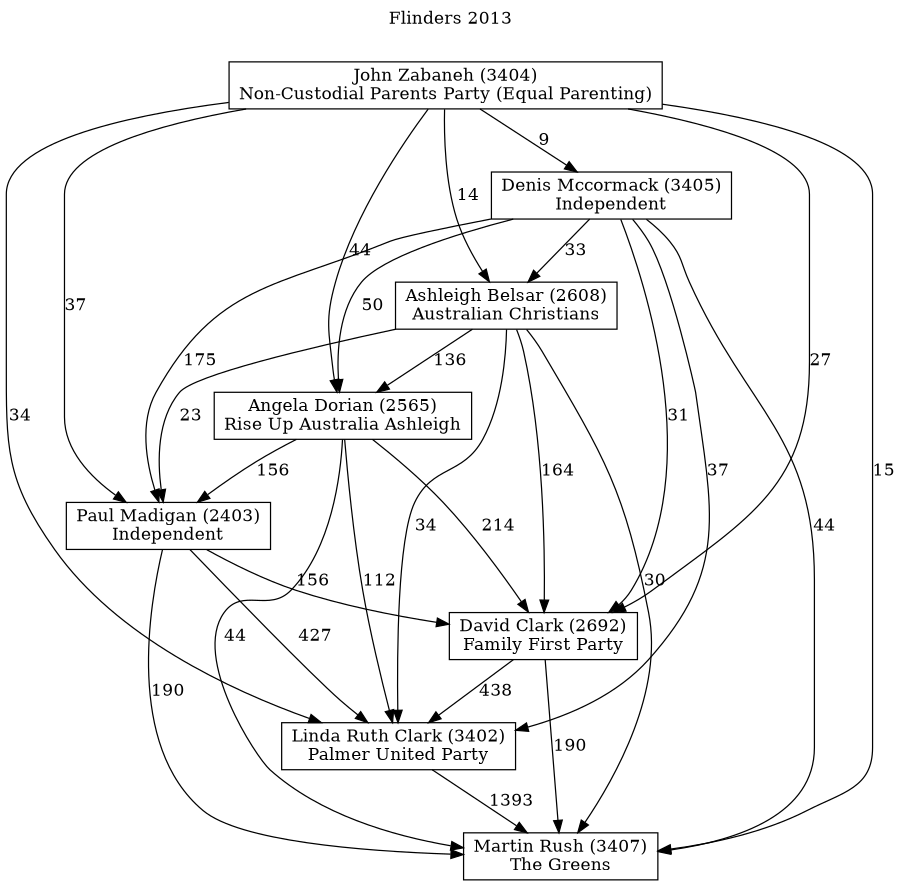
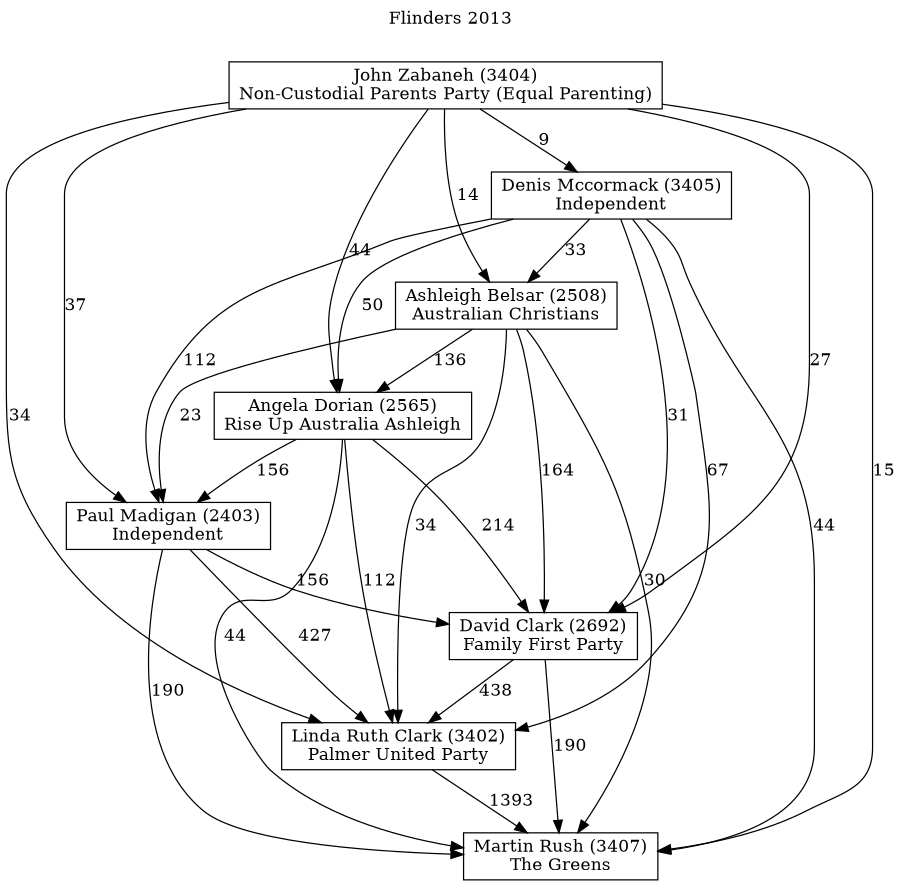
node "Ashleigh Belsar (2608) Australian Christians": label "Ashleigh Belsar (2608) Australian Christians" -> "Ashleigh Belsar (2508) Australian Christians"
edge "Denis Mccormack (3405) Independent" -> "Paul Madigan (2403) Independent": label "175" -> "112"
edge "Denis Mccormack (3405) Independent" -> "Linda Ruth Clark (3402) Palmer United Party": label "37" -> "67"
